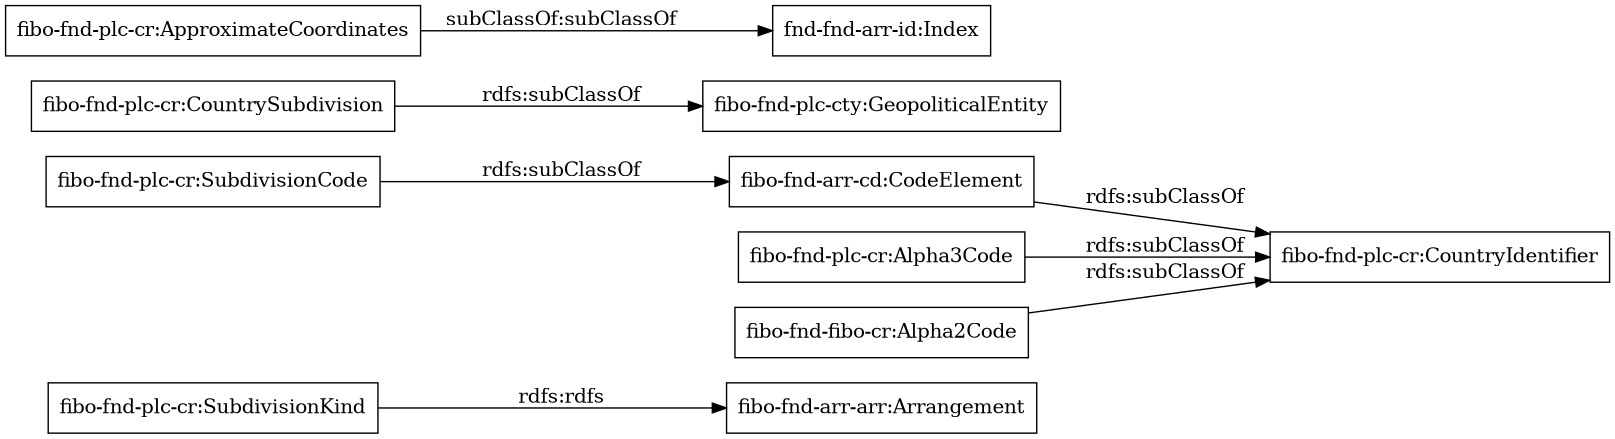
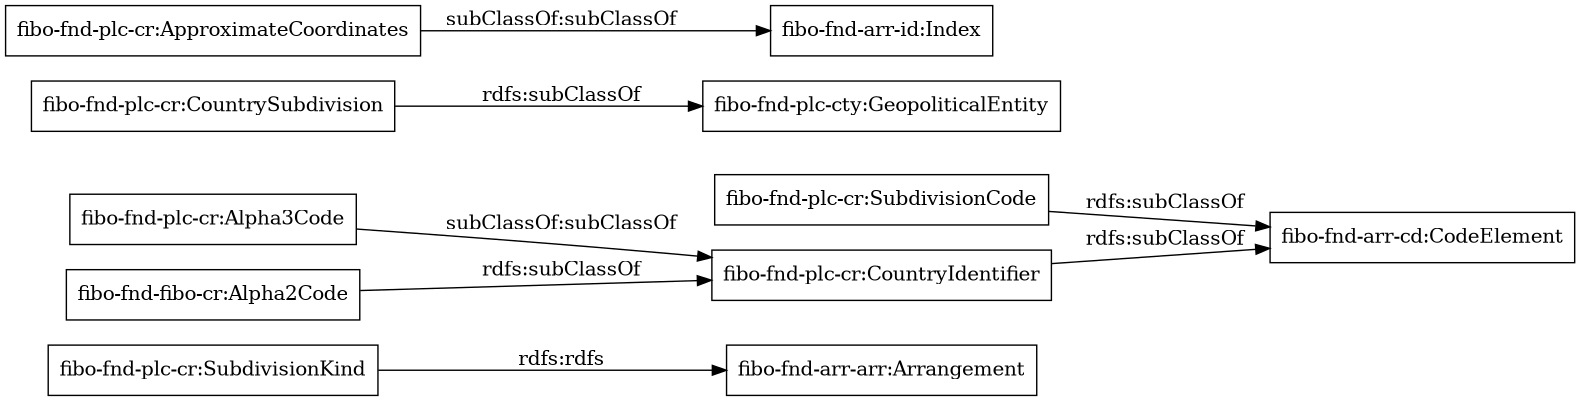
node "fnd-fnd-arr-id:Index": label "fnd-fnd-arr-id:Index" -> "fibo-fnd-arr-id:Index"
edge "fibo-fnd-arr-cd:CodeElement" -> "fibo-fnd-plc-cr:CountryIdentifier": reversed
edge "fibo-fnd-plc-cr:Alpha3Code" -> "fibo-fnd-plc-cr:CountryIdentifier": label "rdfs:subClassOf" -> "subClassOf:subClassOf"
